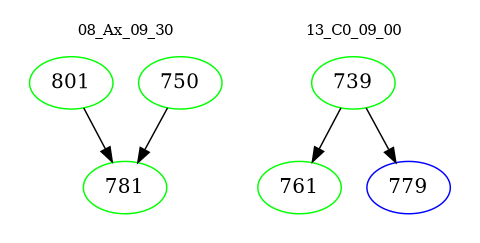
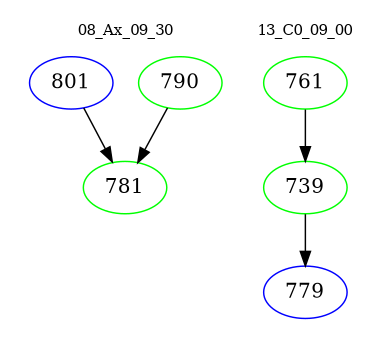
node "801": color green -> blue
node "750": label "750" -> "790"
edge "739" -> "761": reversed
